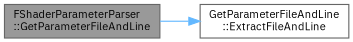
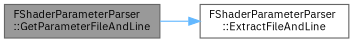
node "GetParameterFileAndLine ::ExtractFileAndLine": label "GetParameterFileAndLine ::ExtractFileAndLine" -> "FShaderParameterParser ::ExtractFileAndLine"
